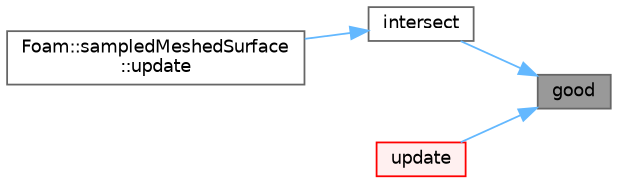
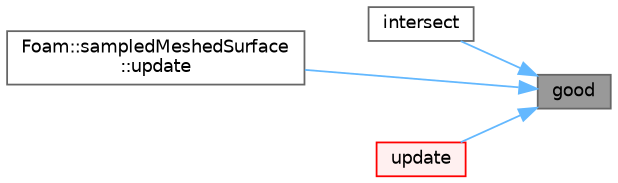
edge "Foam::sampledMeshedSurface ::update" -> "intersect": now "Foam::sampledMeshedSurface ::update" -> "good"
